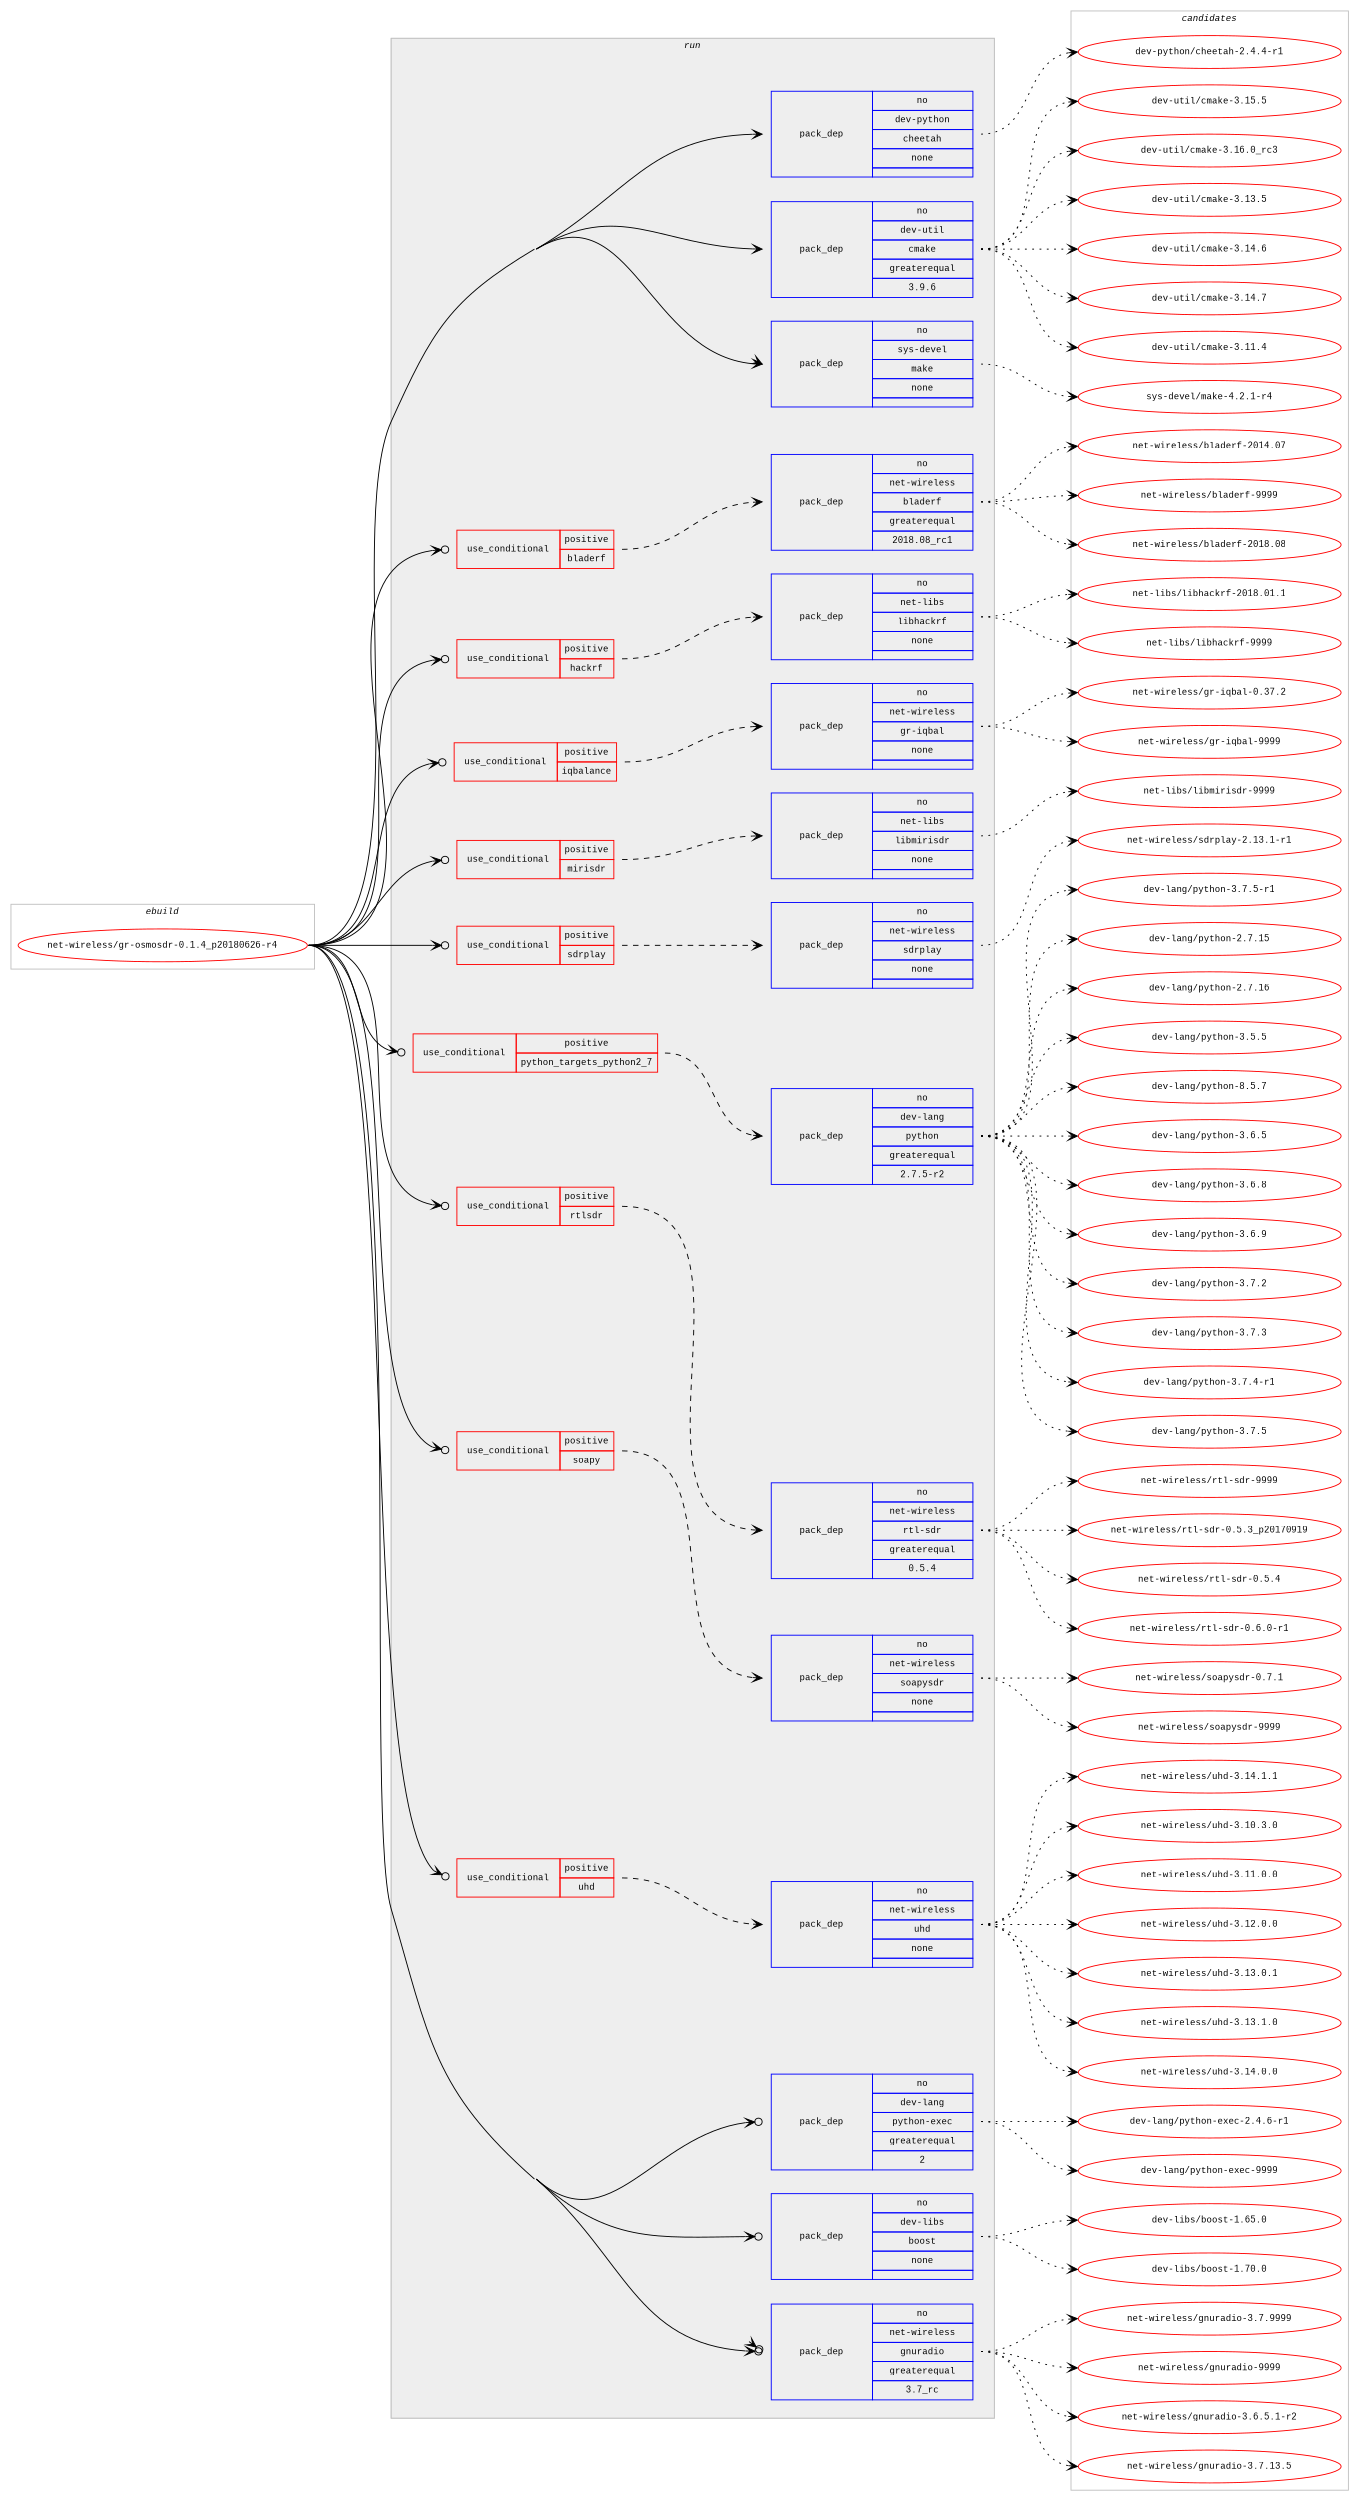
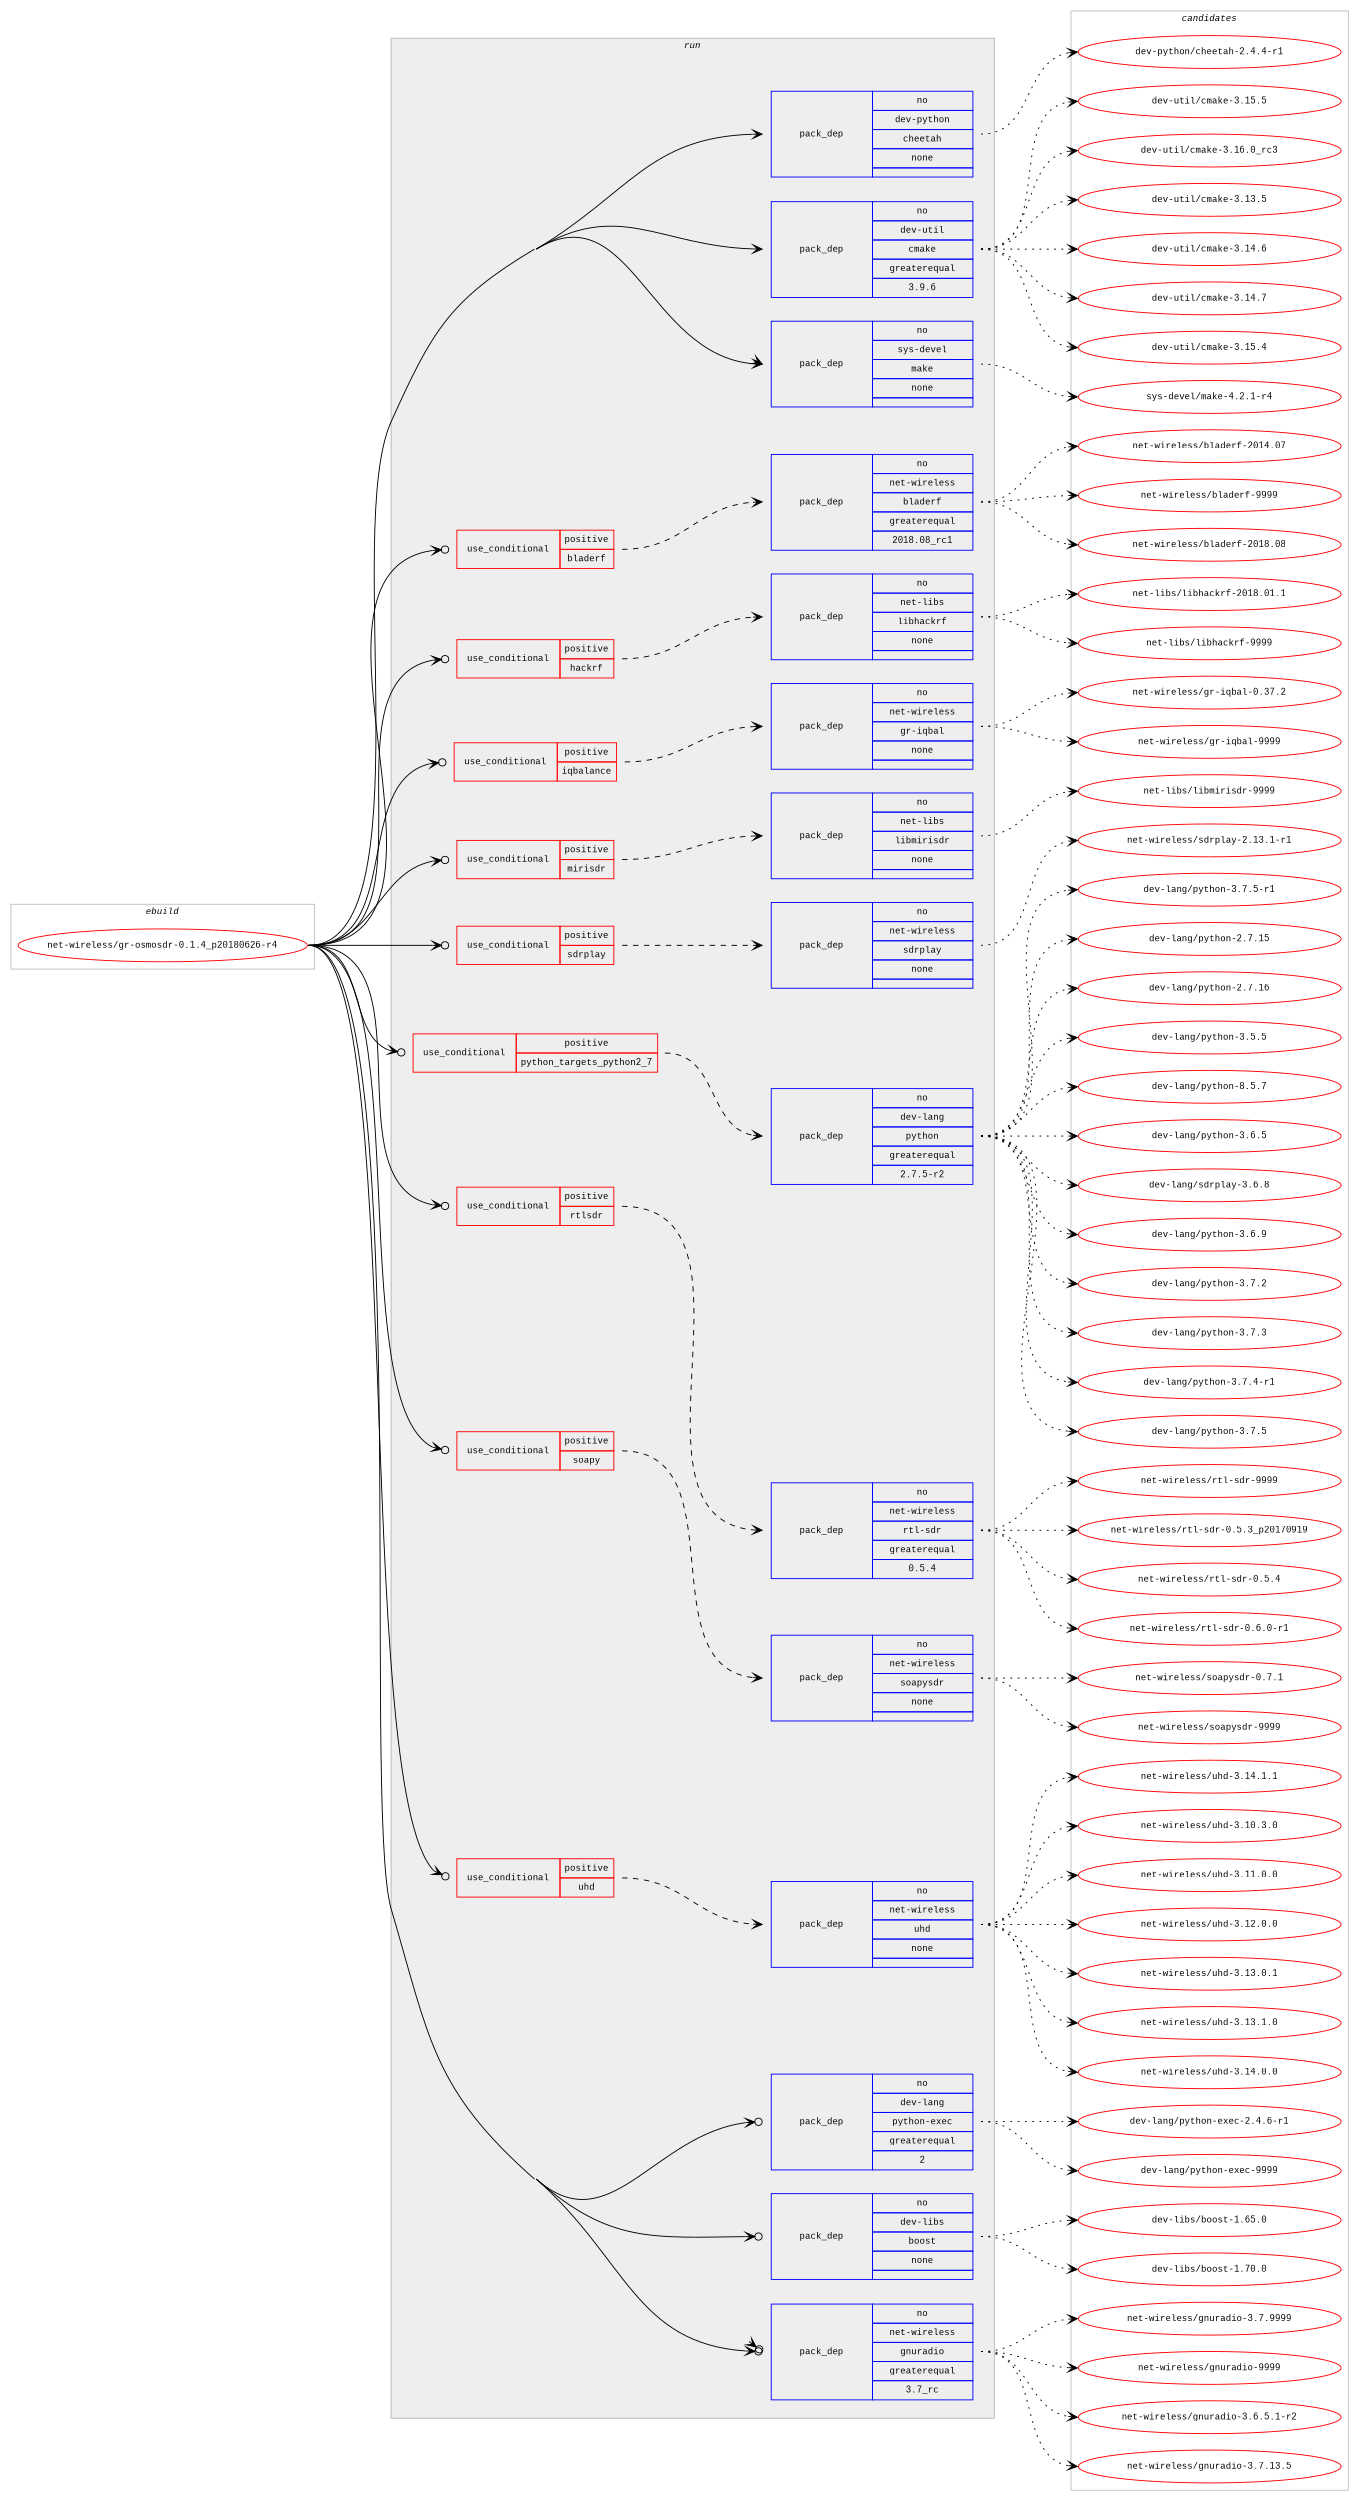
node "dev-util/cmake-3.11.4": label "dev-util/cmake-3.11.4" -> "dev-util/cmake-3.15.4"
node "dev-lang/python-3.6.8": label "dev-lang/python-3.6.8" -> "dev-lang/sdrplay-3.6.8"
